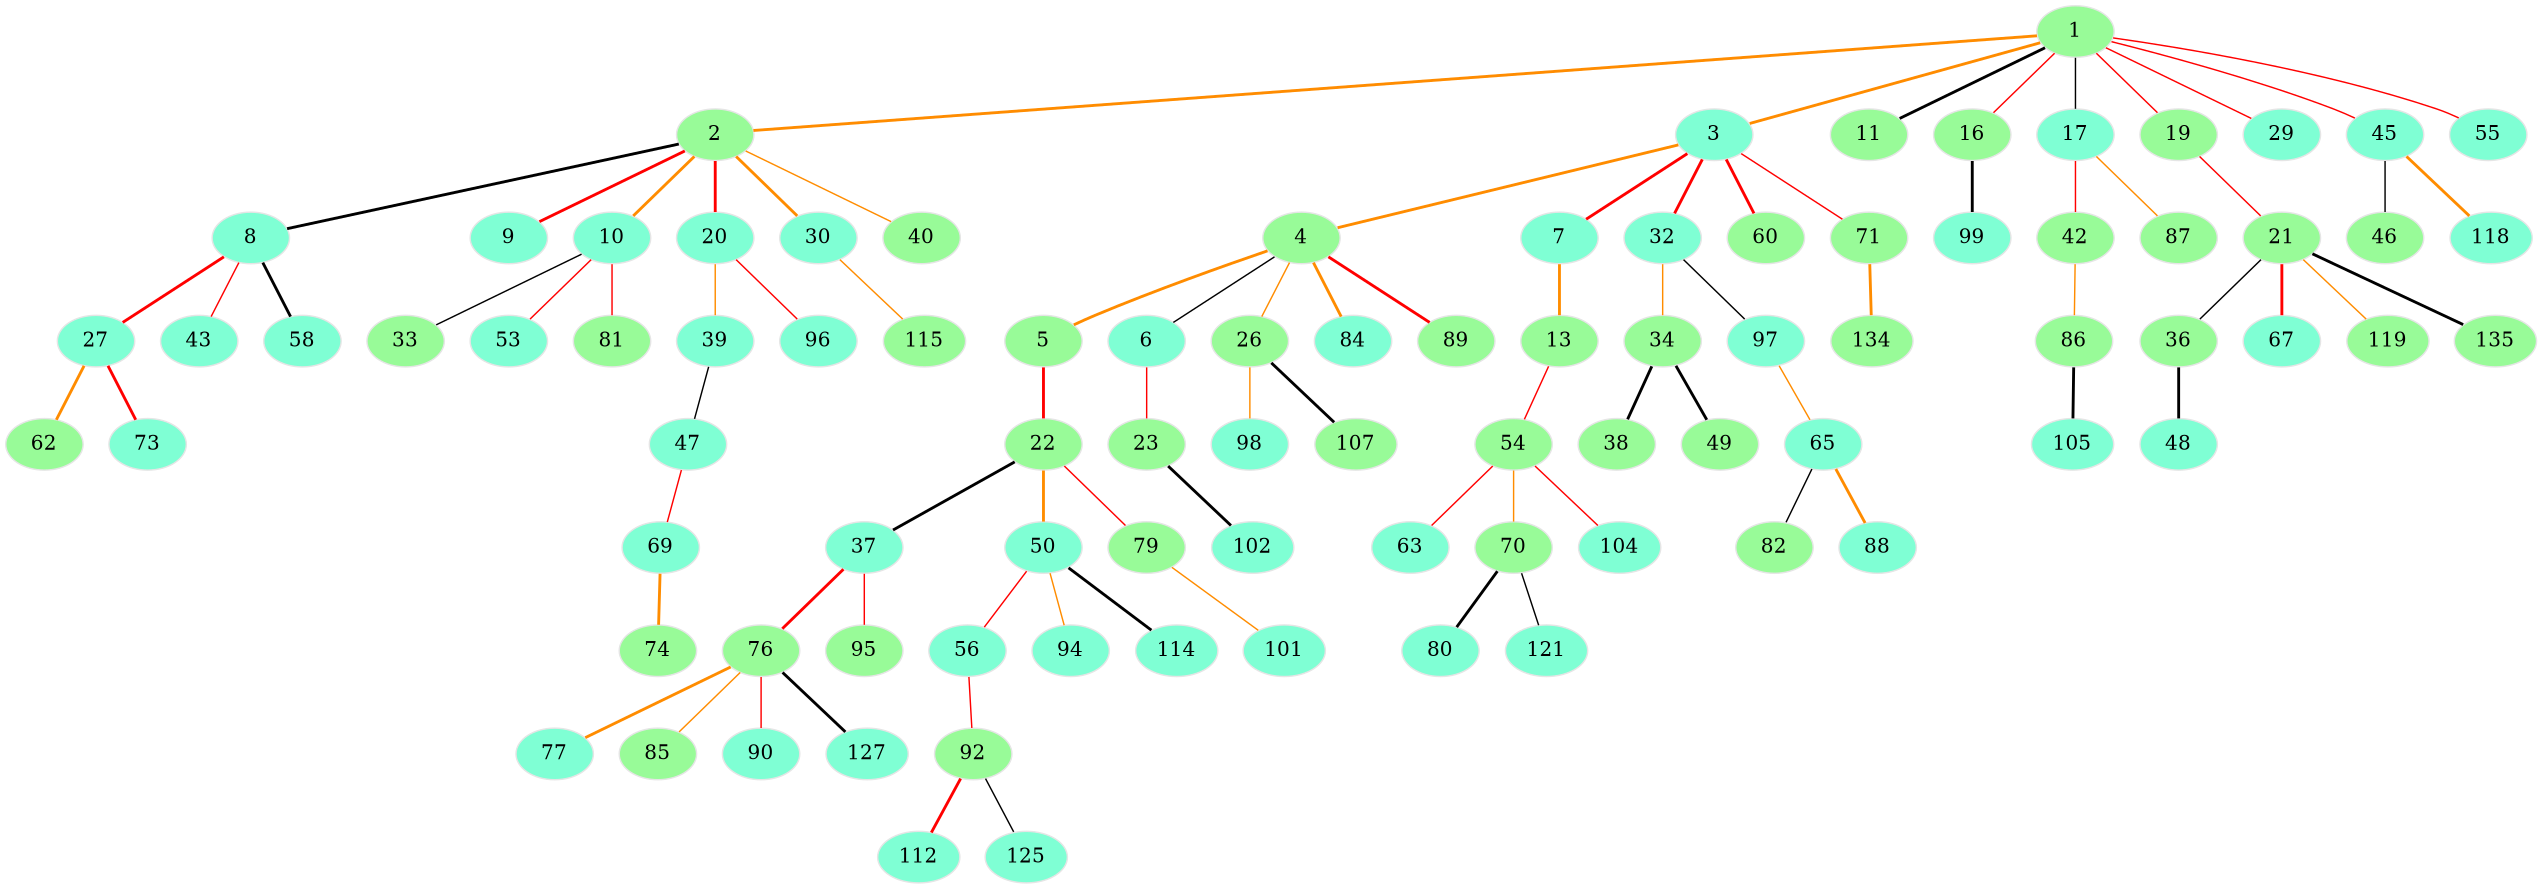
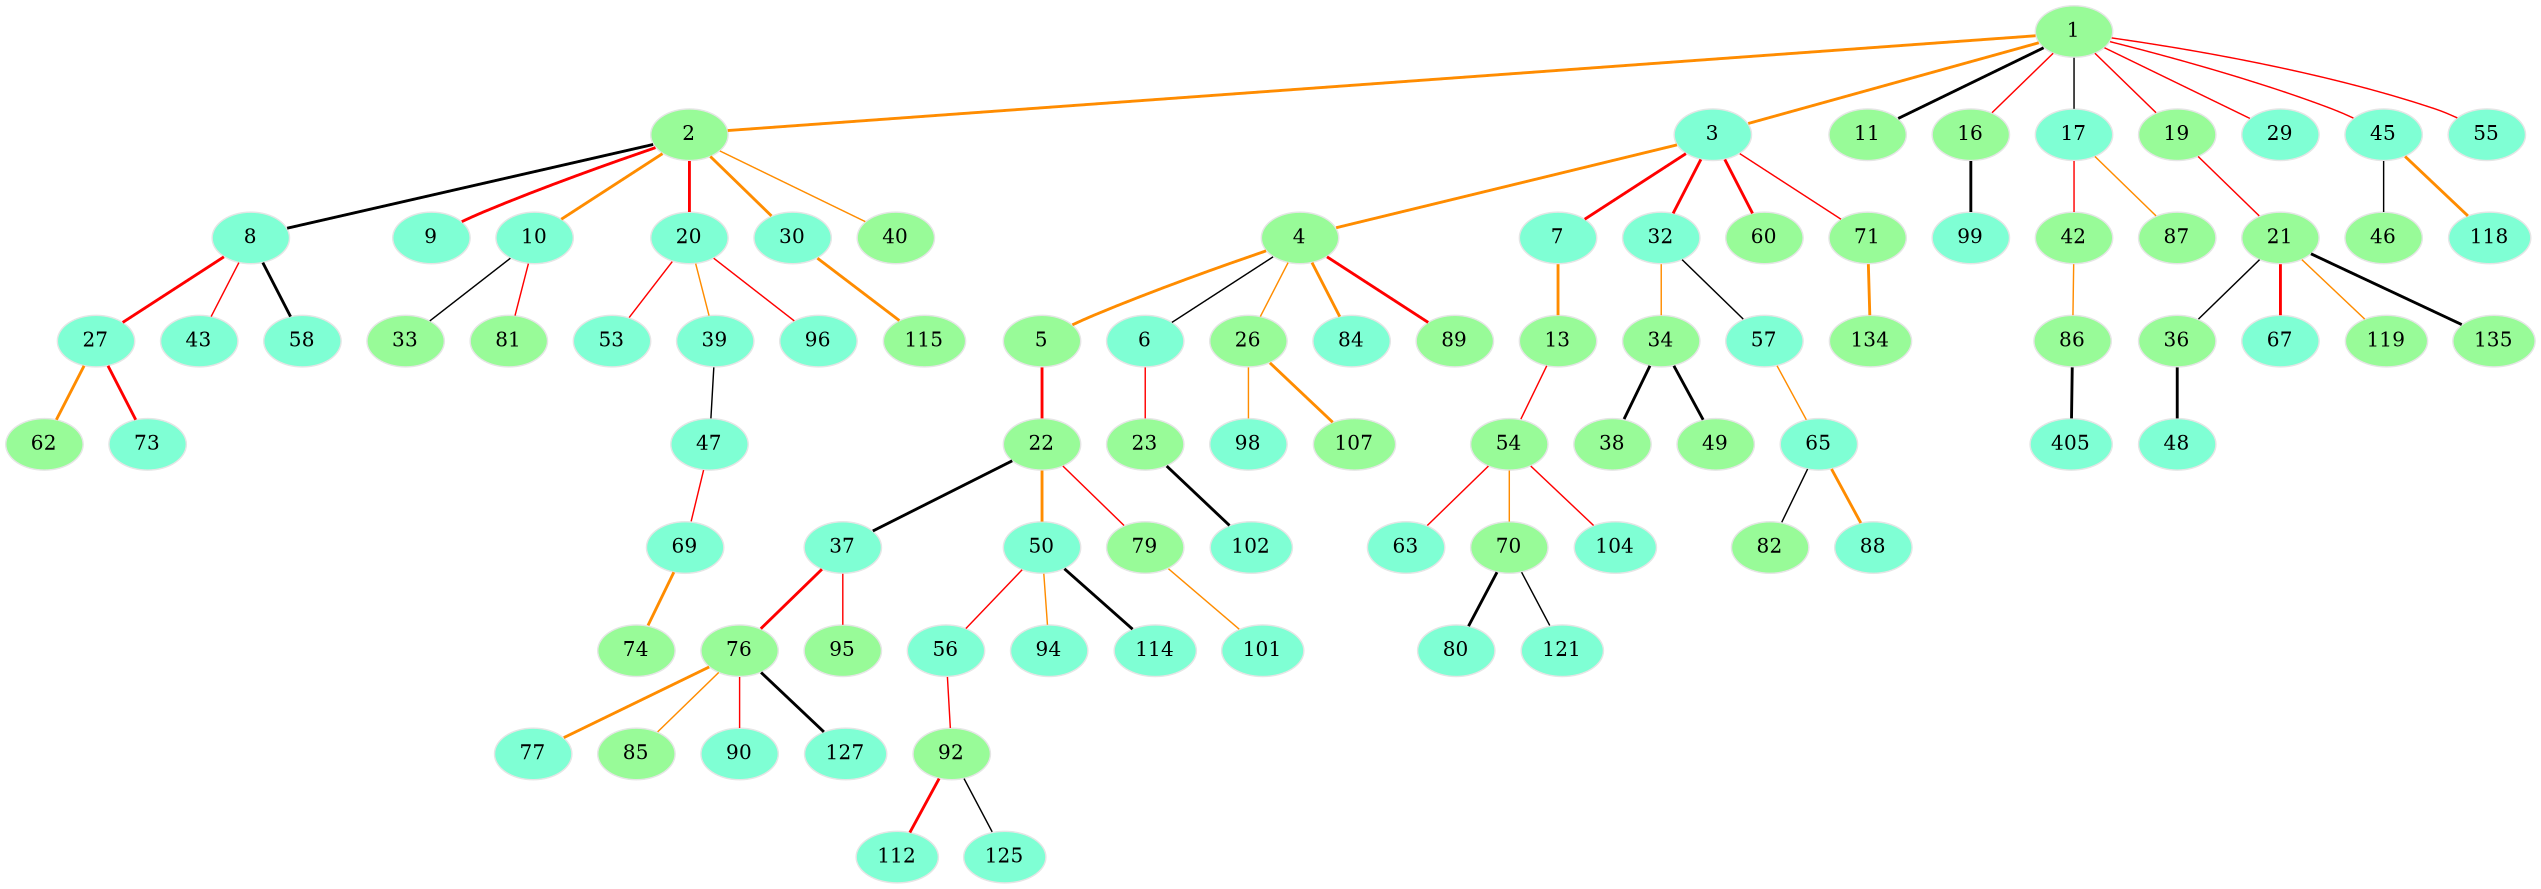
edge "10" -- "53": now "20" -- "53"
edge "30" -- "115": style solid -> bold
node "97": label "97" -> "57"
edge "26" -- "107": color black -> darkorange
node "105": label "105" -> "405"
